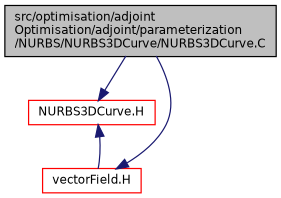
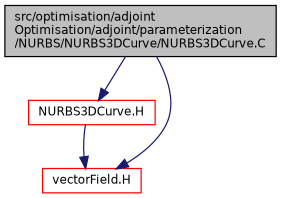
edge "vectorField.H" -> "NURBS3DCurve.H": reversed
